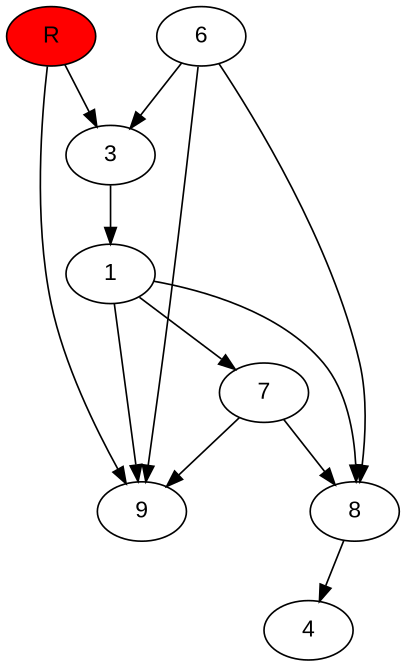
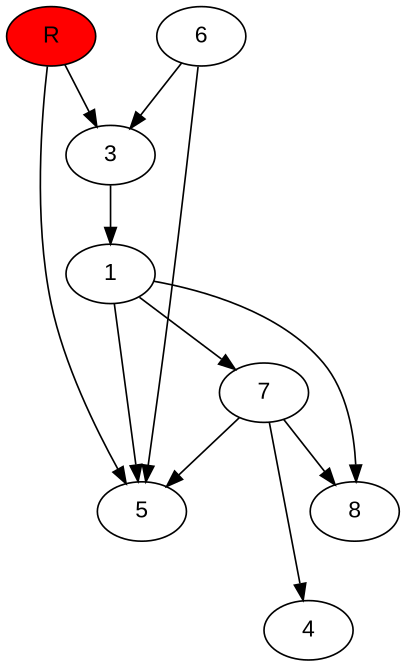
edge "6" -> "8": removed
node "9": label "9" -> "5"
edge "8" -> "4": now "7" -> "4"
